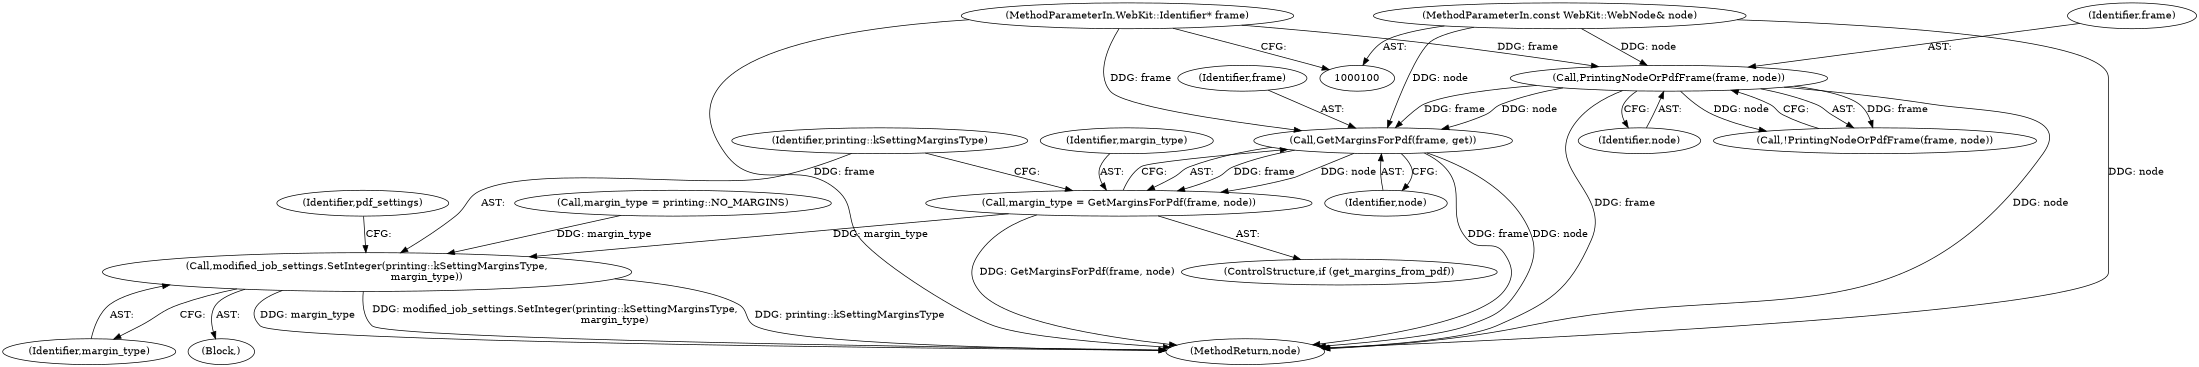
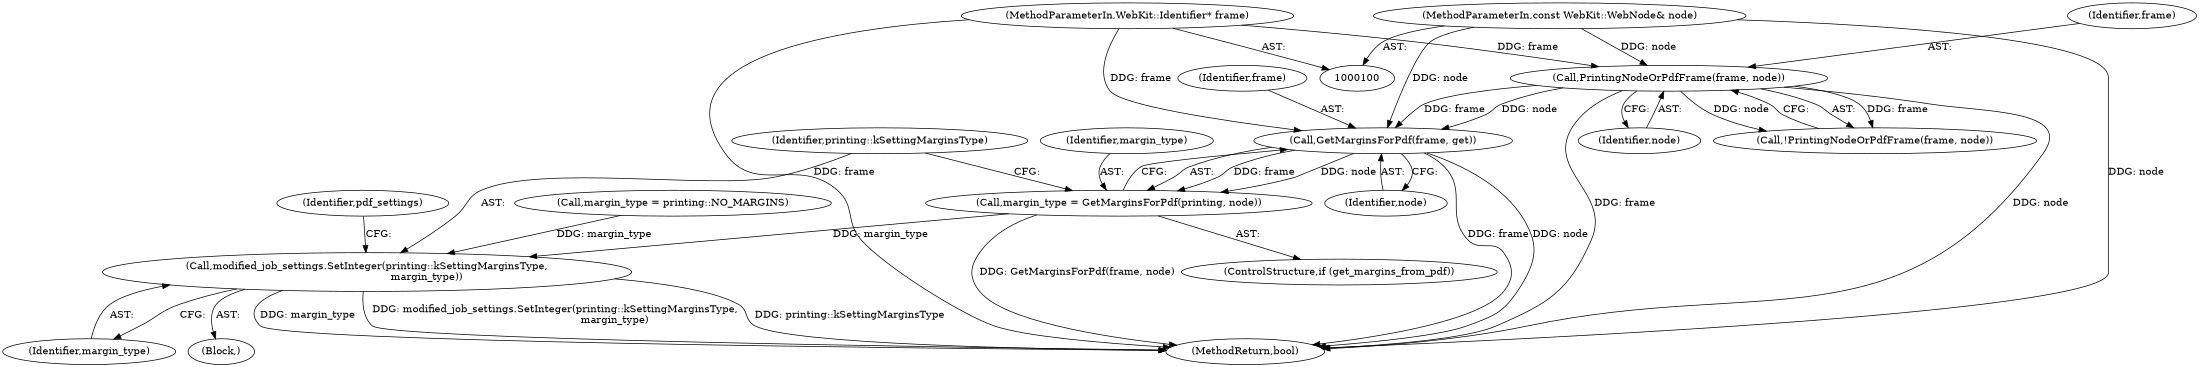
edge "(MethodParameterIn,WebKit::Identifier* frame)" -> "1000100": label "CFG: " -> "AST: "
node "(Call,margin_type = GetMarginsForPdf(frame, node))": label "(Call,margin_type = GetMarginsForPdf(frame, node))" -> "(Call,margin_type = GetMarginsForPdf(printing, node))"
node "(MethodReturn,node)": label "(MethodReturn,node)" -> "(MethodReturn,bool)"
